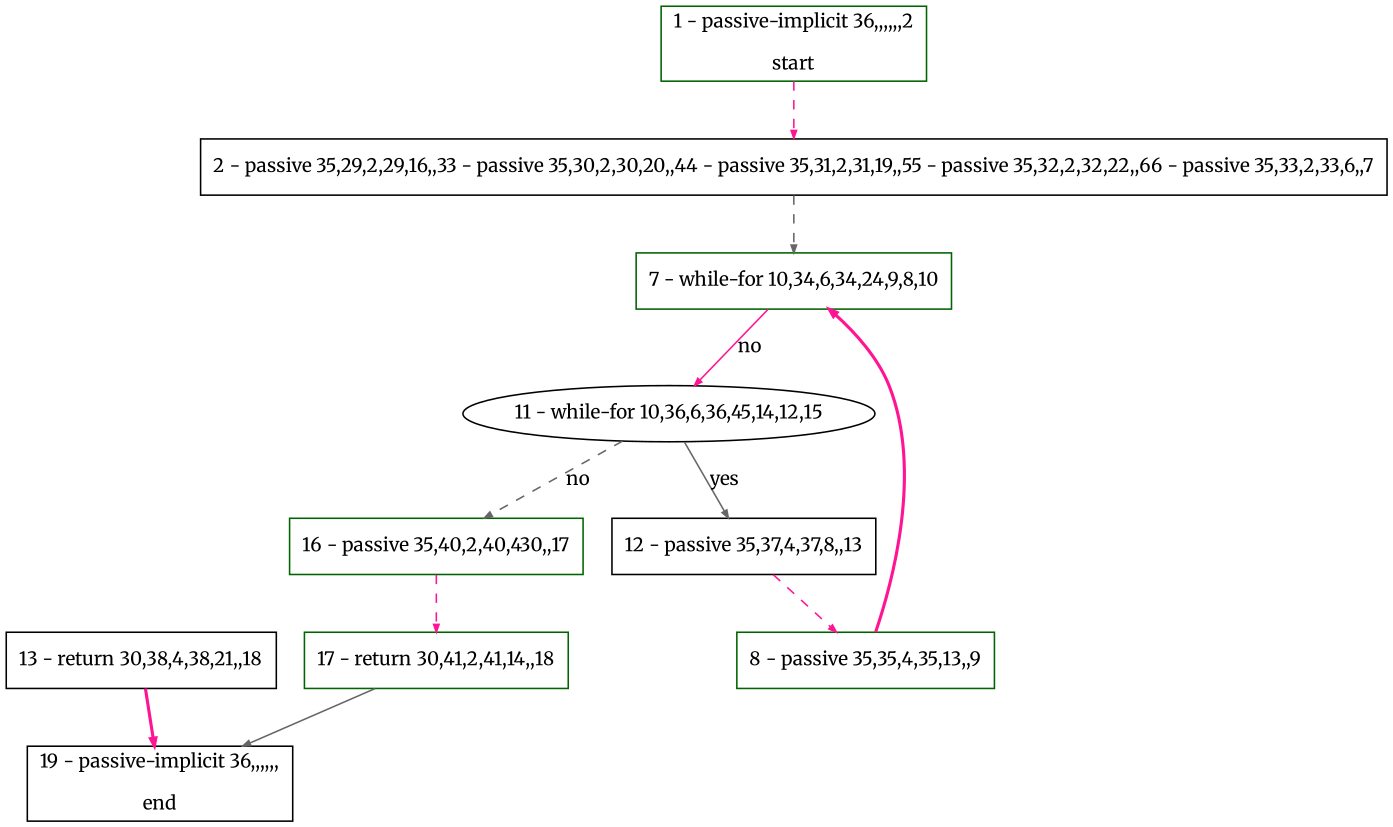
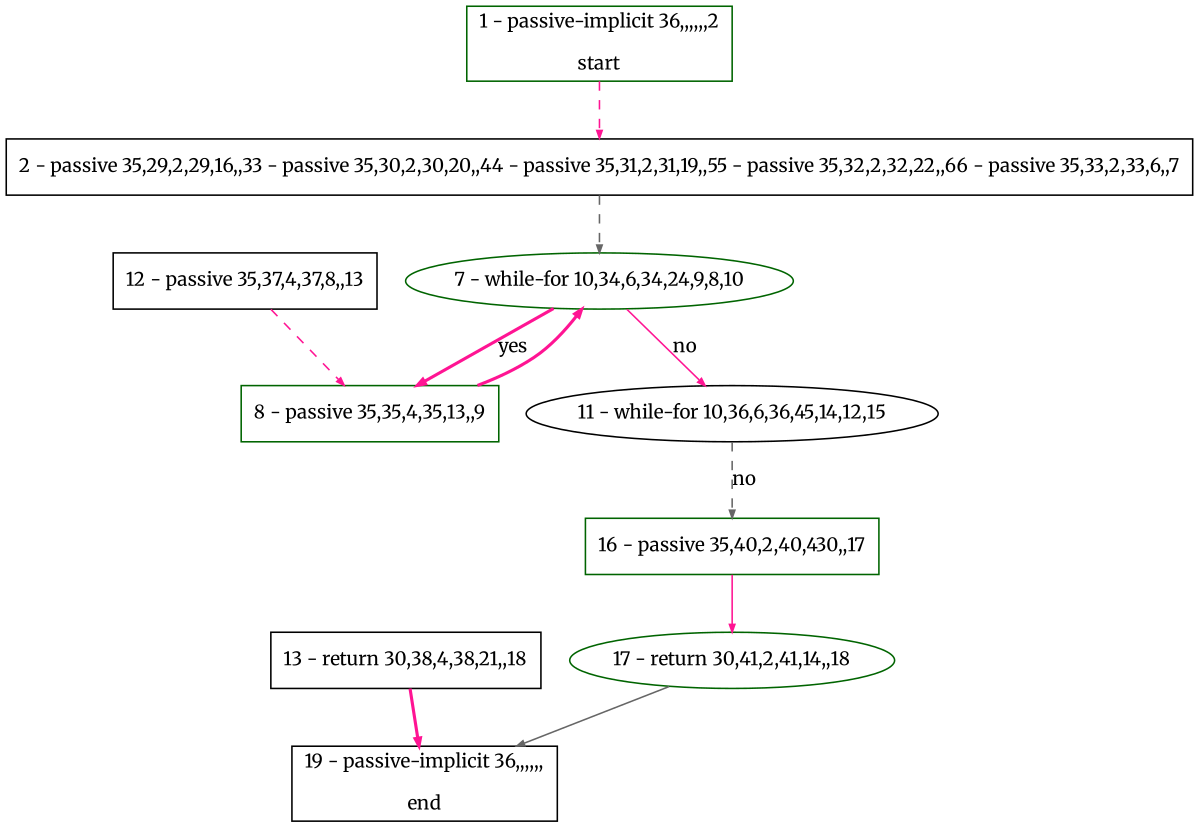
node "7 - while-for 10,34,6,34,24,9,8,10": shape box -> ellipse
edge "7 - while-for 10,34,6,34,24,9,8,10" -> "8 - passive 35,35,4,35,13,,9": added, label "yes"
edge "11 - while-for 10,36,6,36,45,14,12,15" -> "12 - passive 35,37,4,37,8,,13": removed, label "yes"
edge "16 - passive 35,40,2,40,430,,17" -> "17 - return 30,41,2,41,14,,18": style dashed -> solid
node "17 - return 30,41,2,41,14,,18": shape box -> ellipse
